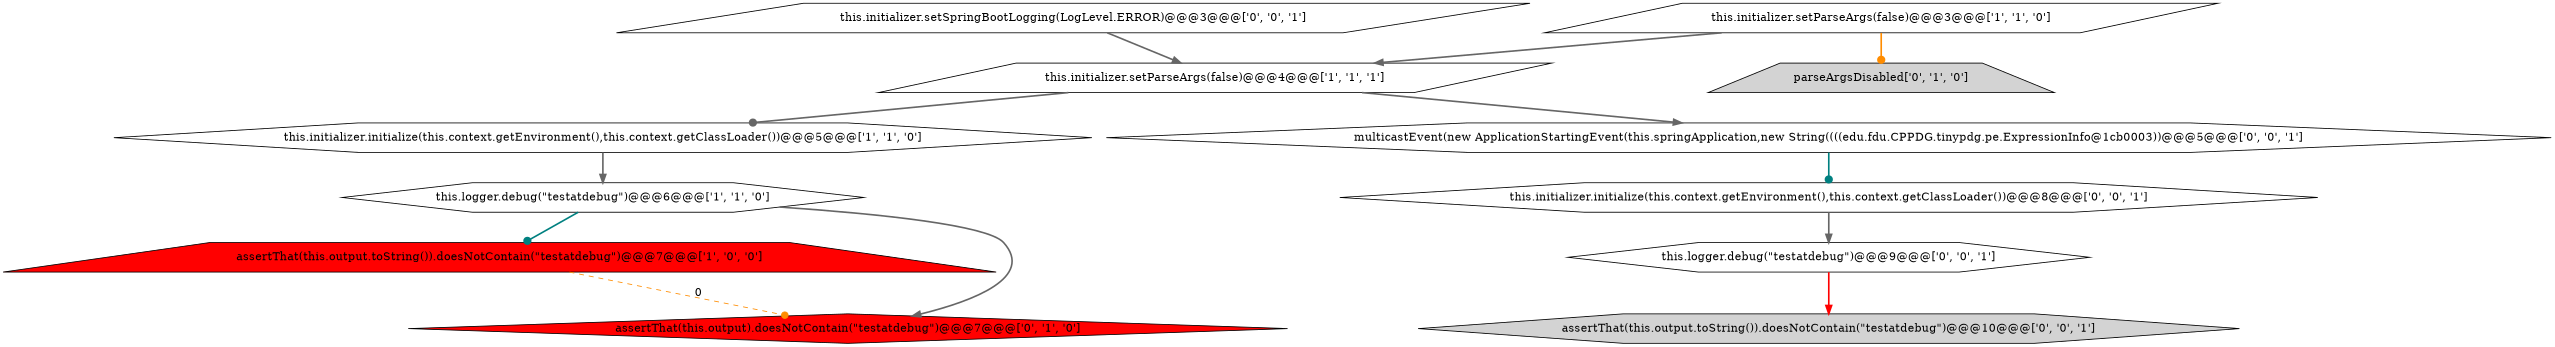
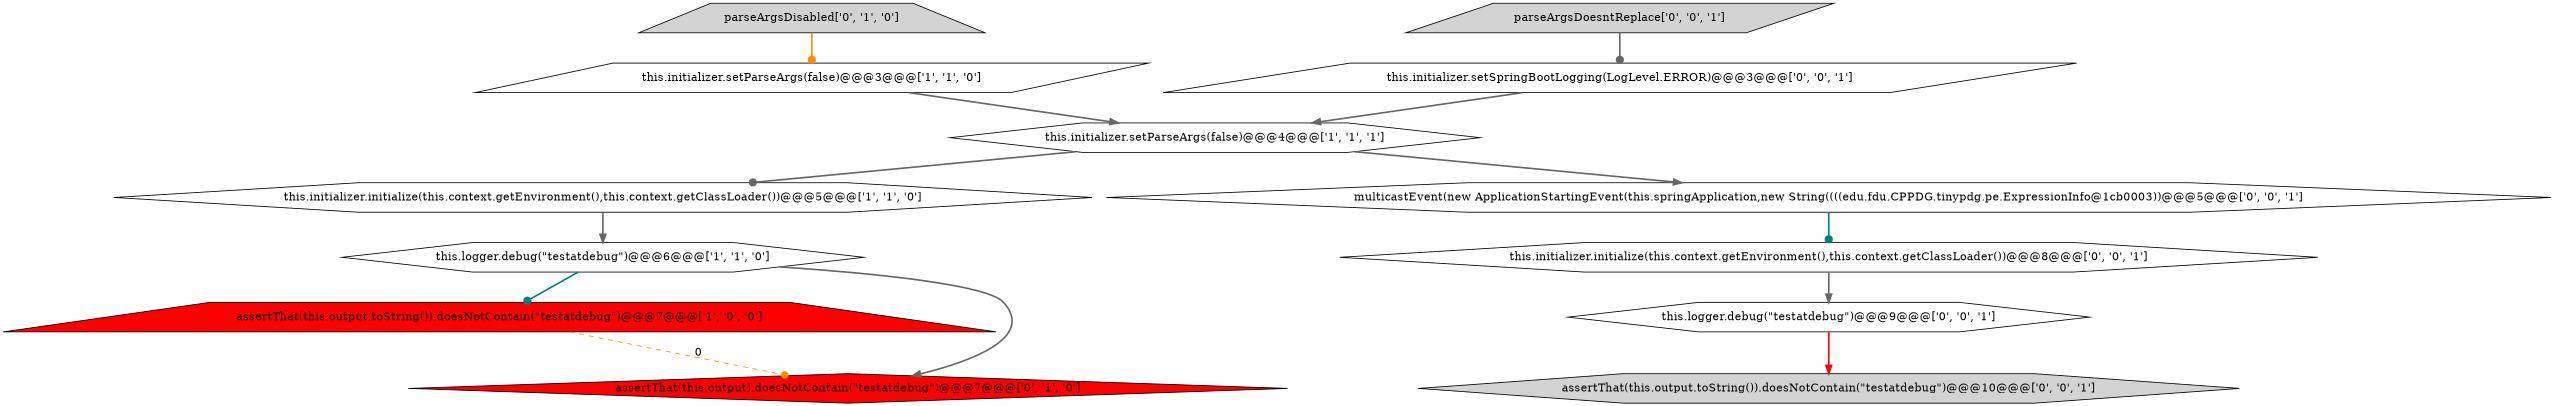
node "parseArgsDoesntReplace['0', '0', '1']": added
edge "this.initializer.setParseArgs(false)@@@3@@@['1', '1', '0']" -> "parseArgsDisabled['0', '1', '0']": reversed
node "this.initializer.setParseArgs(false)@@@4@@@['1', '1', '1']": shape parallelogram -> hexagon
